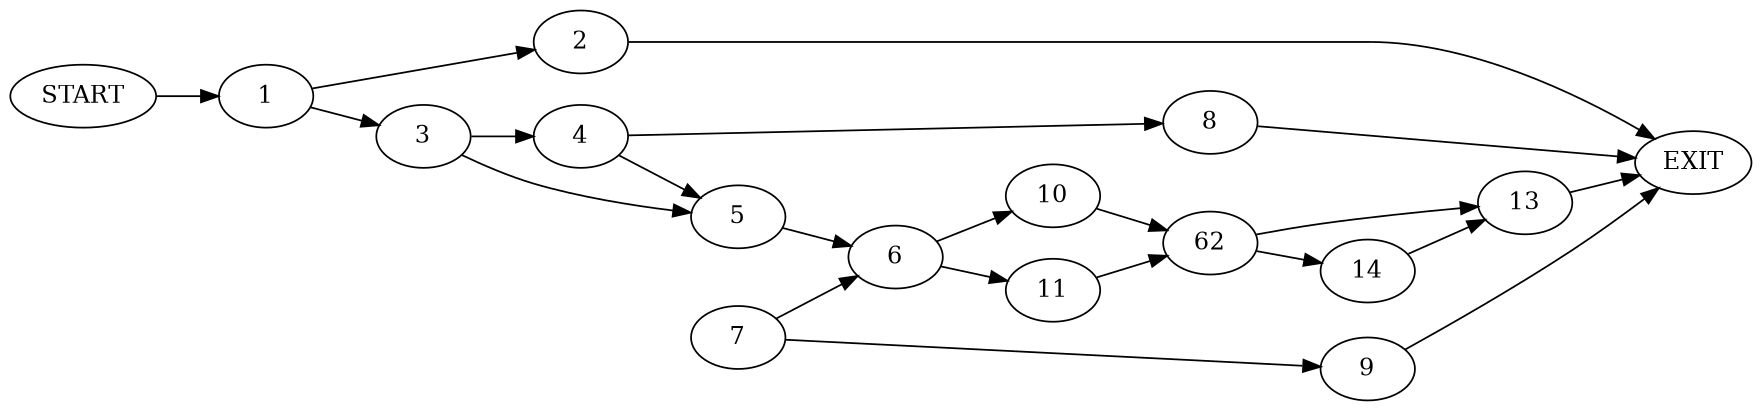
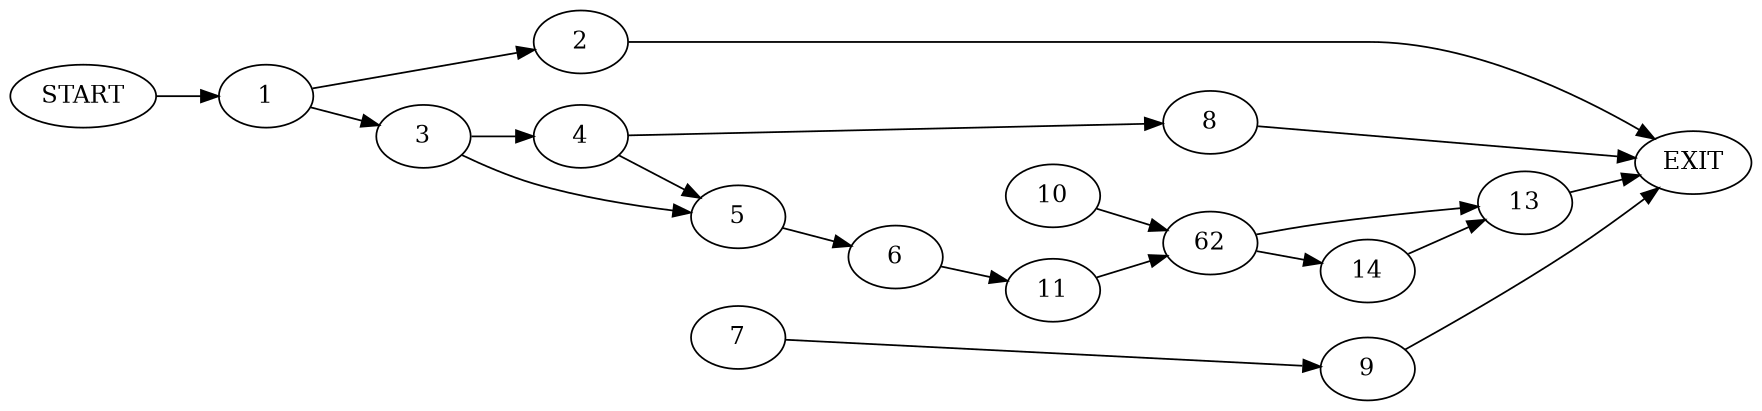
edge "6" -> "10": removed
edge "7" -> "6": removed
